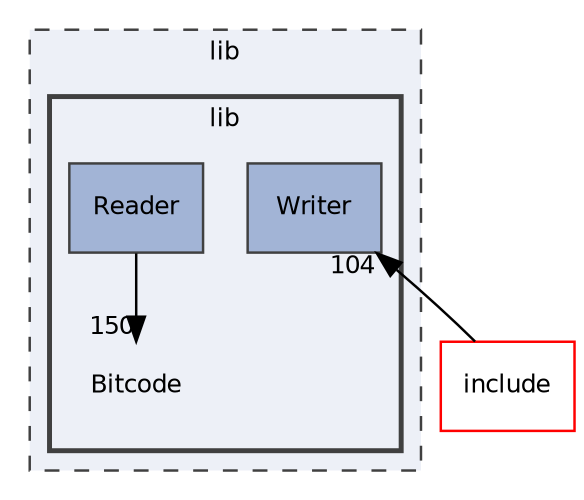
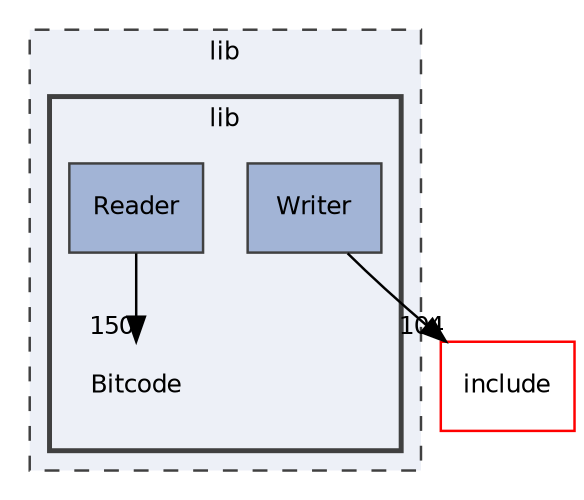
edge "include" -> "Writer": reversed
